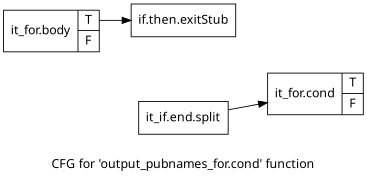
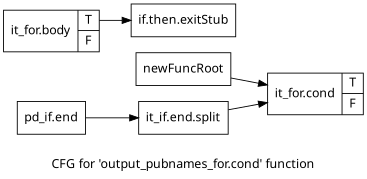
node "newFuncRoot": added
node "pd_if.end": added
